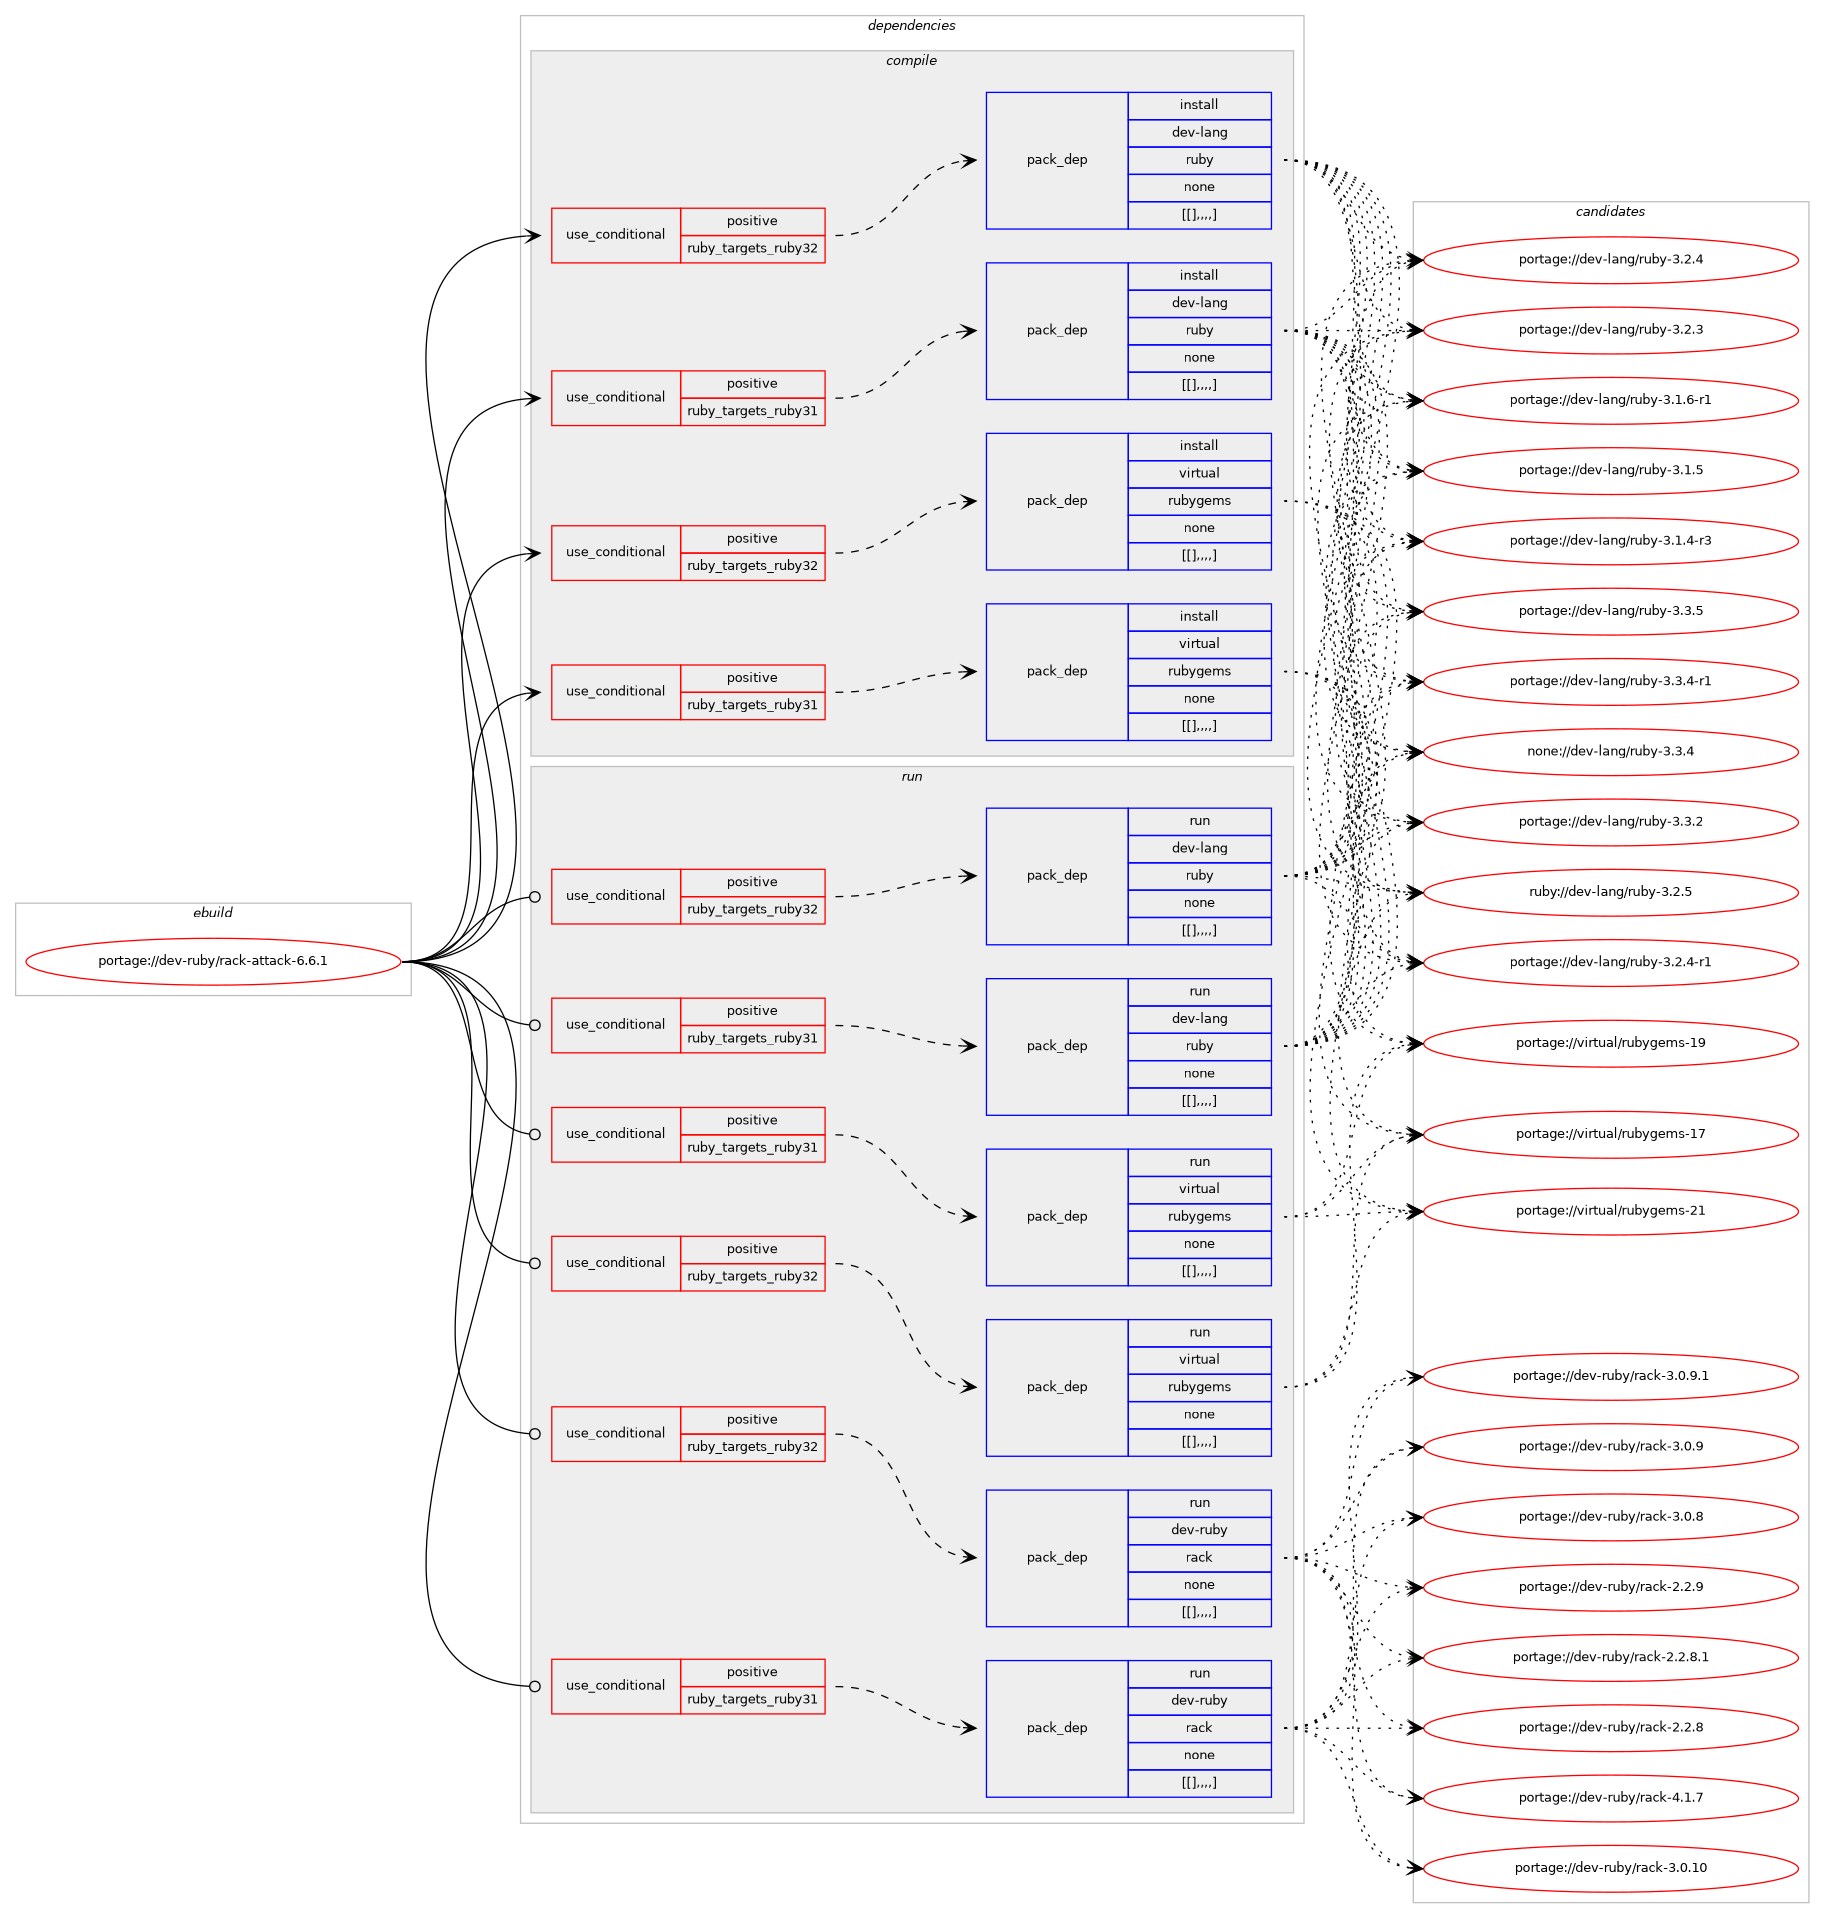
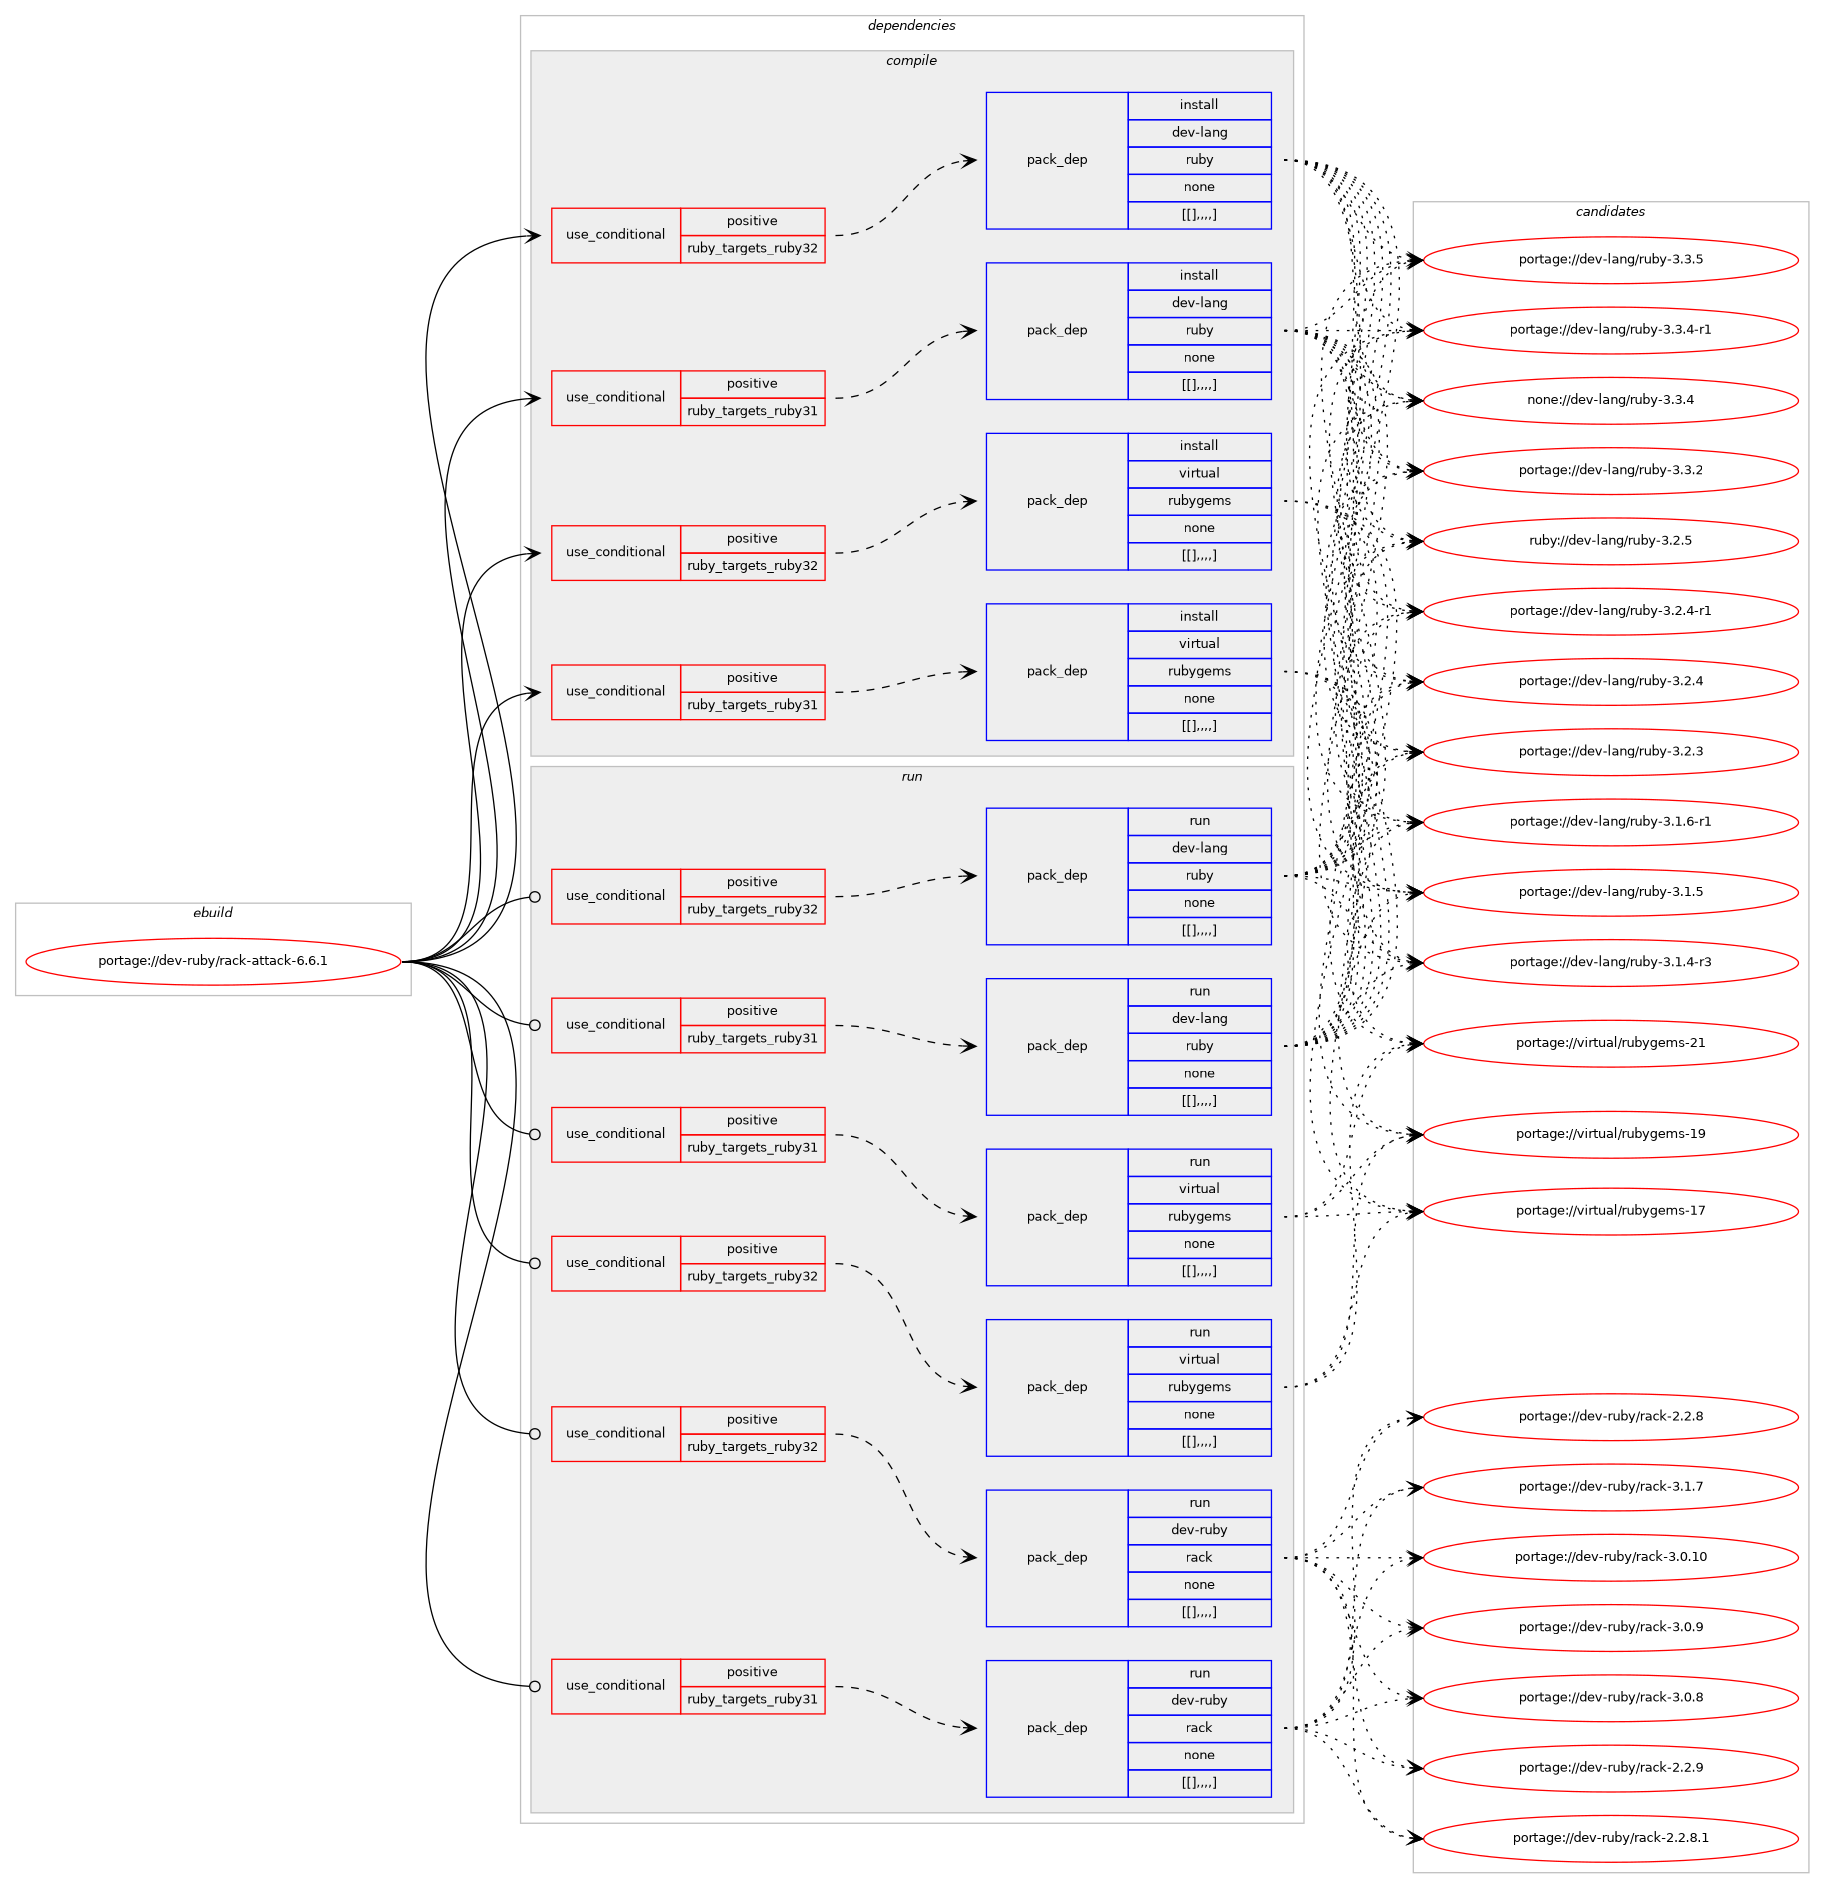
node "portage://dev-ruby/rack-3.0.9.1": removed
node "portage://dev-ruby/rack-4.1.7": label "portage://dev-ruby/rack-4.1.7" -> "portage://dev-ruby/rack-3.1.7"
